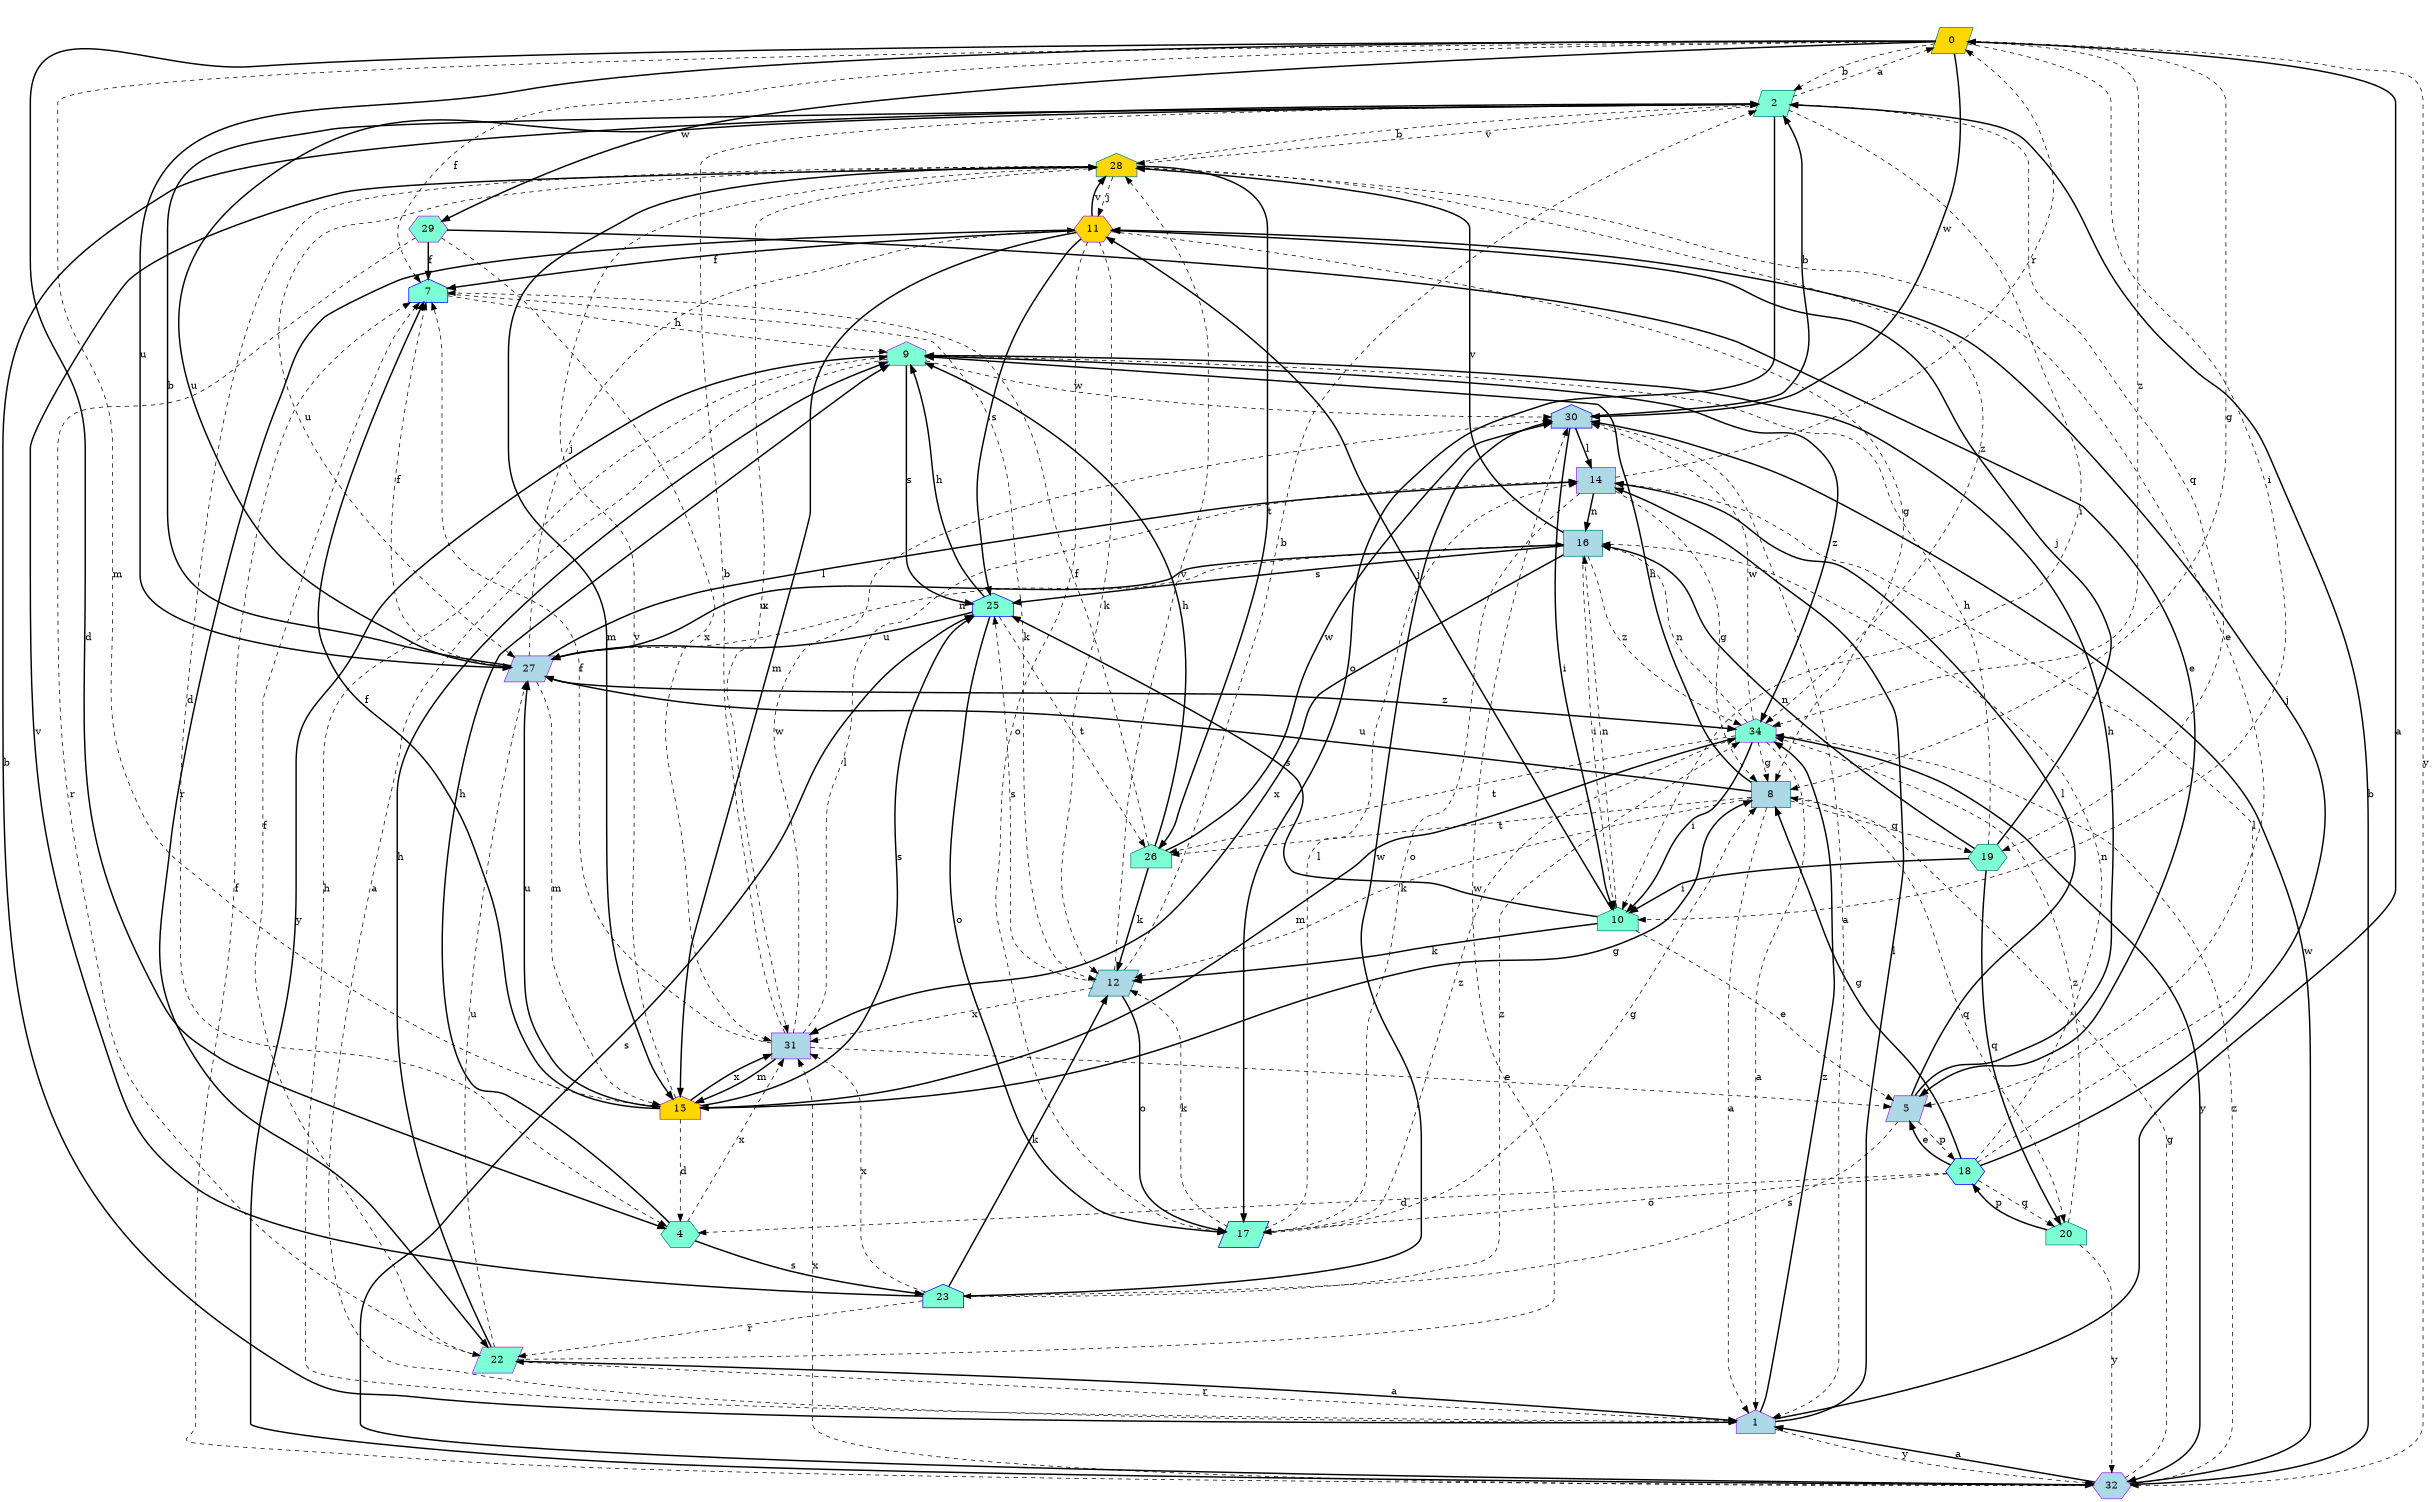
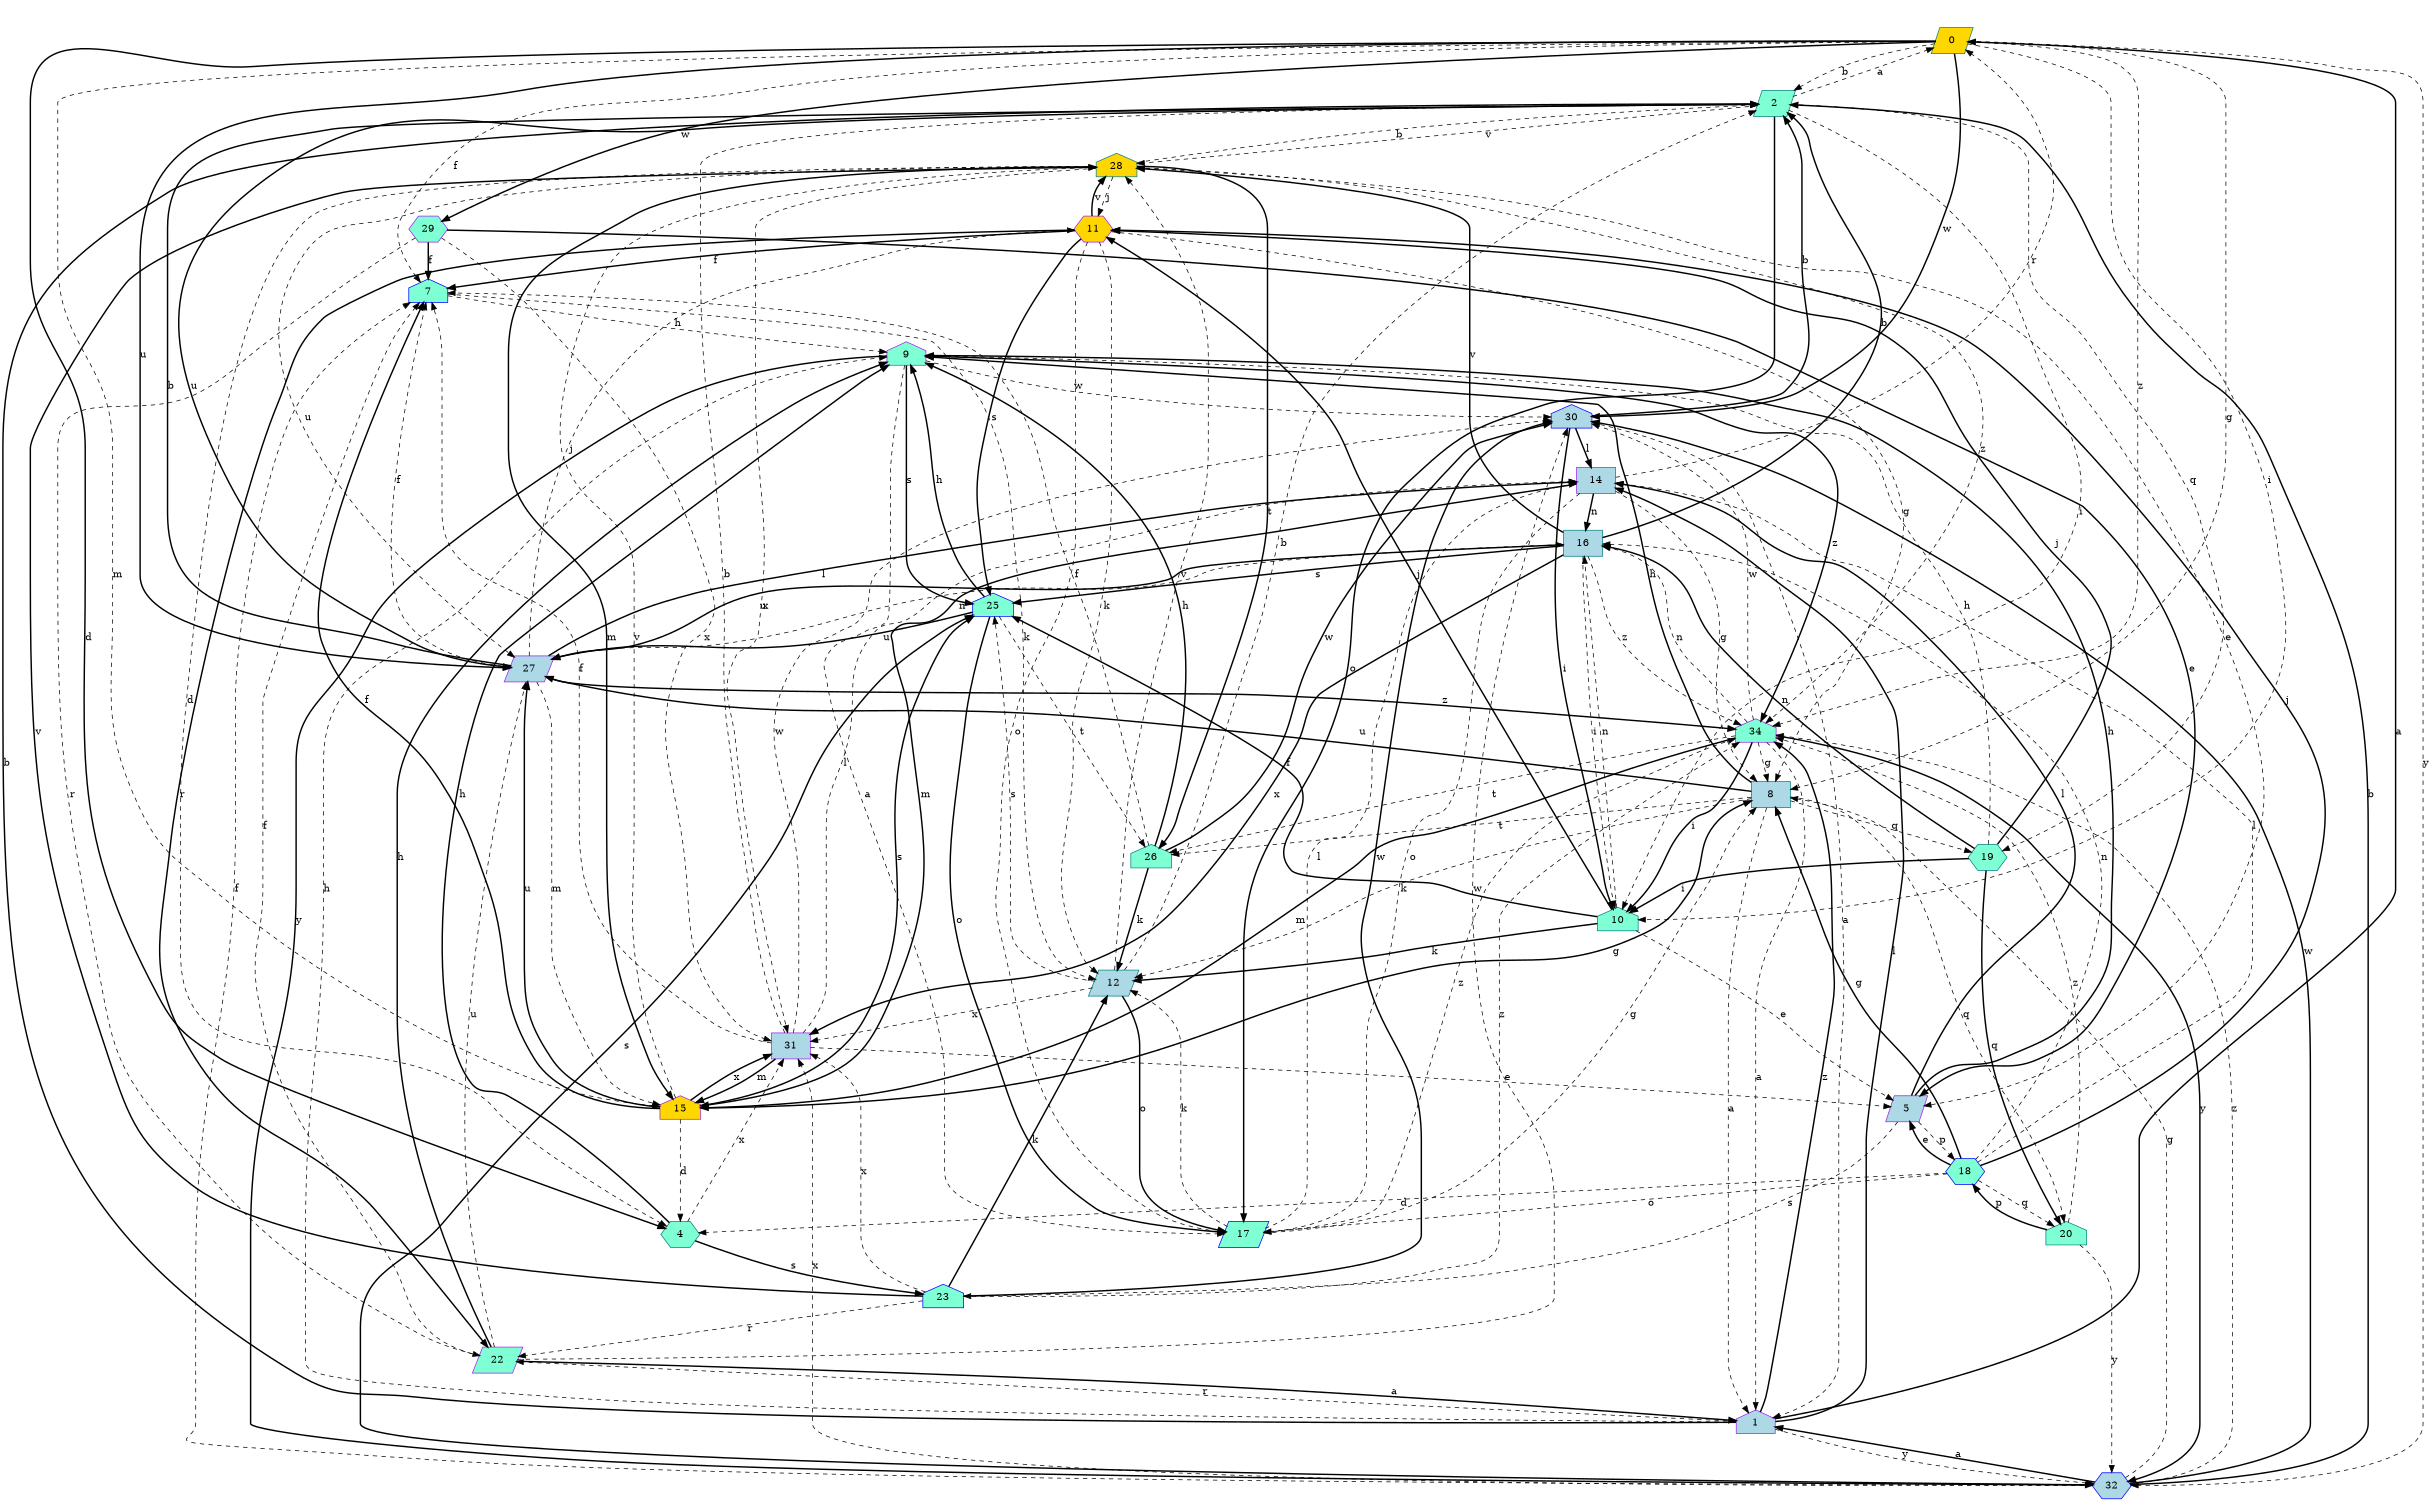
edge "16" -> "2": added, label "b"
edge "11" -> "15": now "14" -> "15"
edge "10" -> "25": label "s" -> "f"
edge "9" -> "1": now "9" -> "17"
node "32": color purple -> blue
